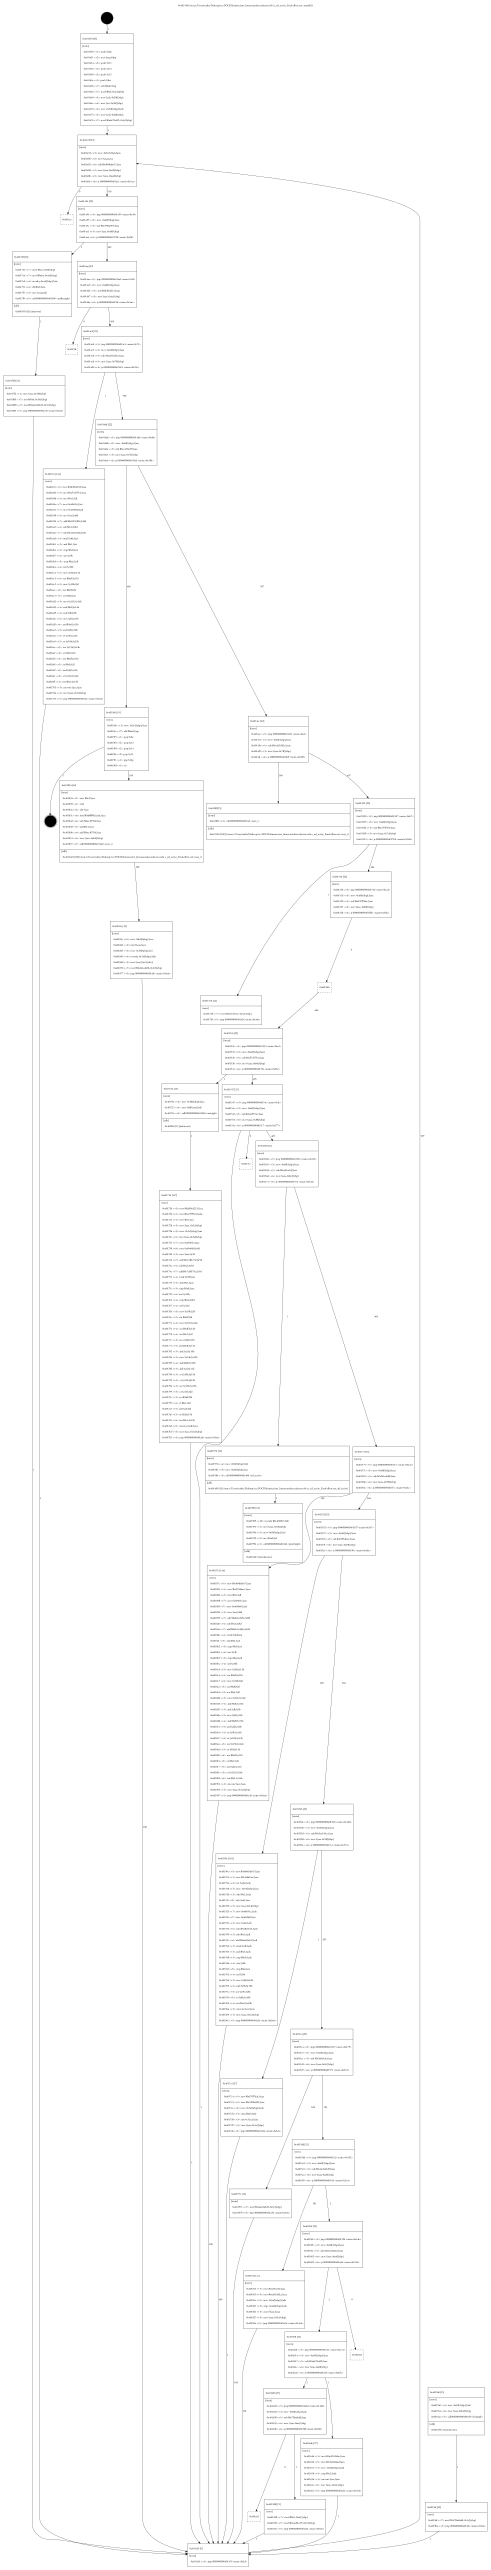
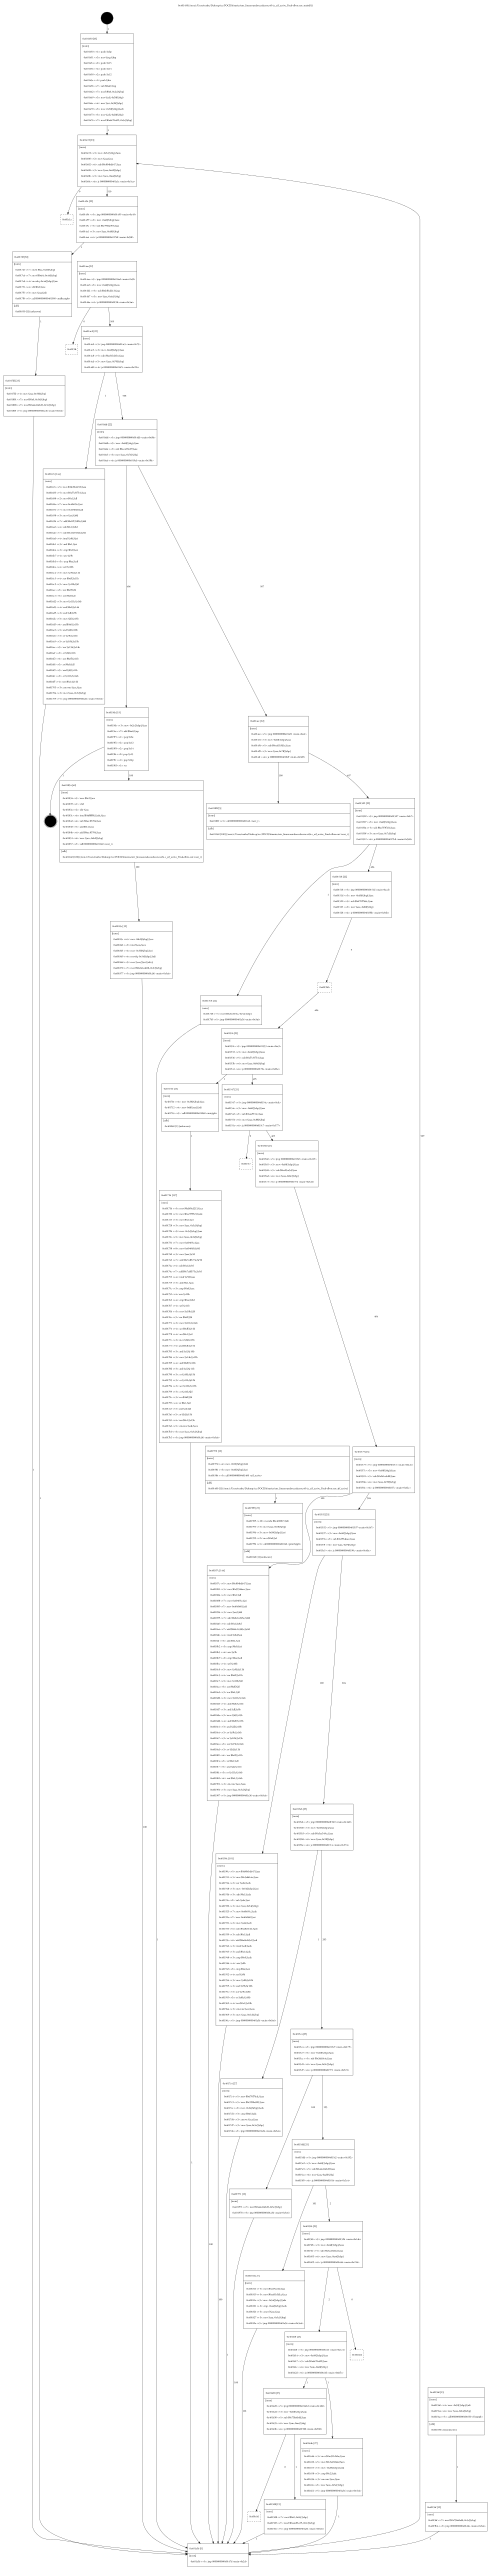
edge "0x401494 [22]" -> "0x4014aa [22]": removed, label "509"
edge "0x401560 [25]" -> "0x40197d [12]": removed, label "1"
edge "0x401547 [25]" -> "0x401a36 [5]": now "0x4017b8 [12]" -> "0x401a36 [5]"
